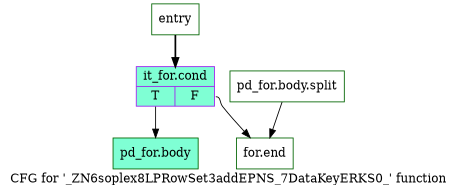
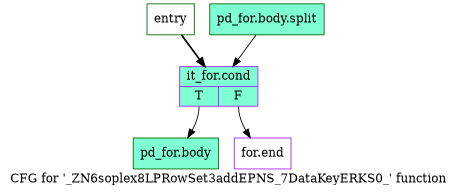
node "pd_for.body.split": fillcolor white -> aquamarine
edge "pd_for.body.split" -> "for.end": now "pd_for.body.split" -> "it_for.cond"
node "for.end": color darkgreen -> purple
